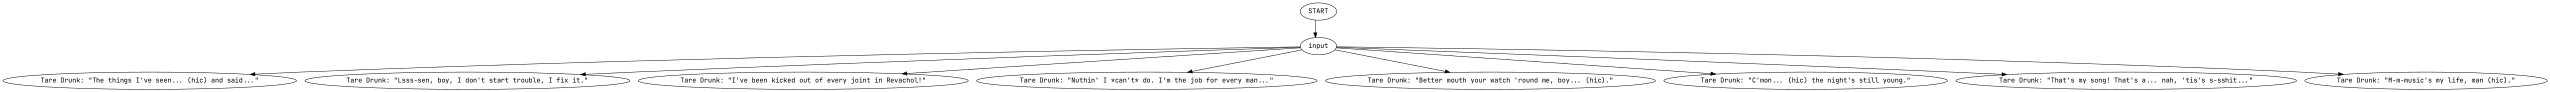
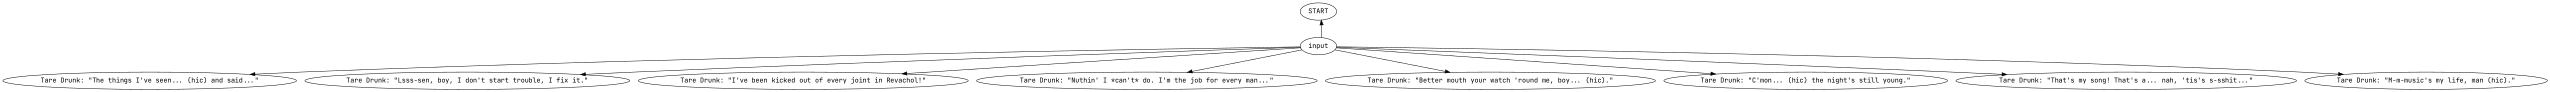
edge "START" -> "input": reversed
